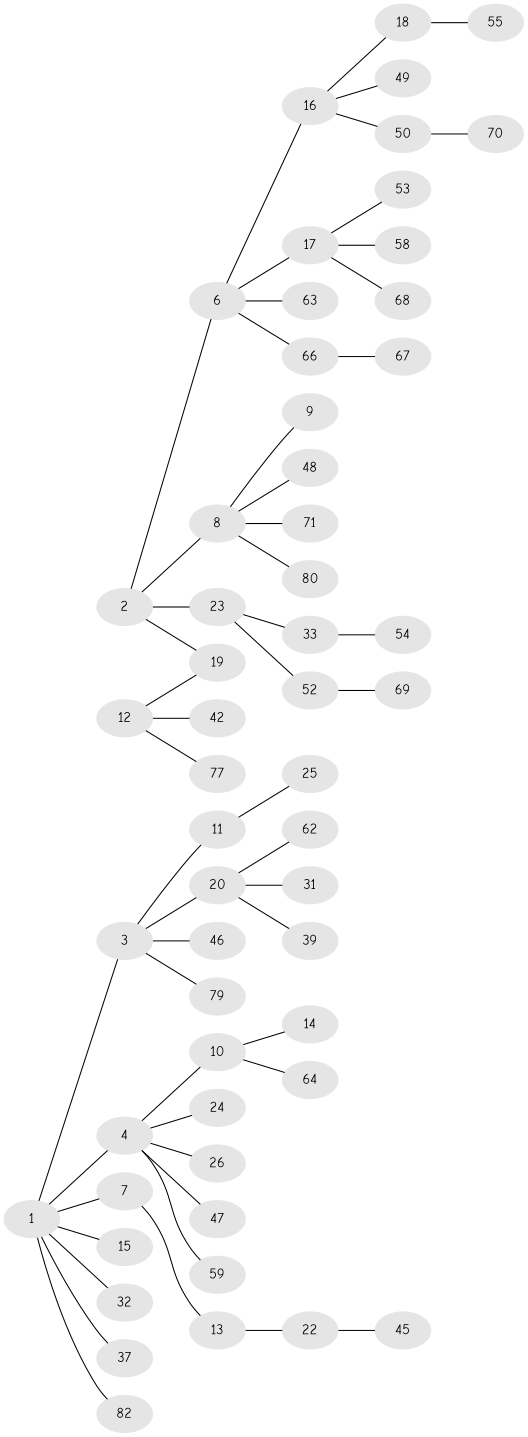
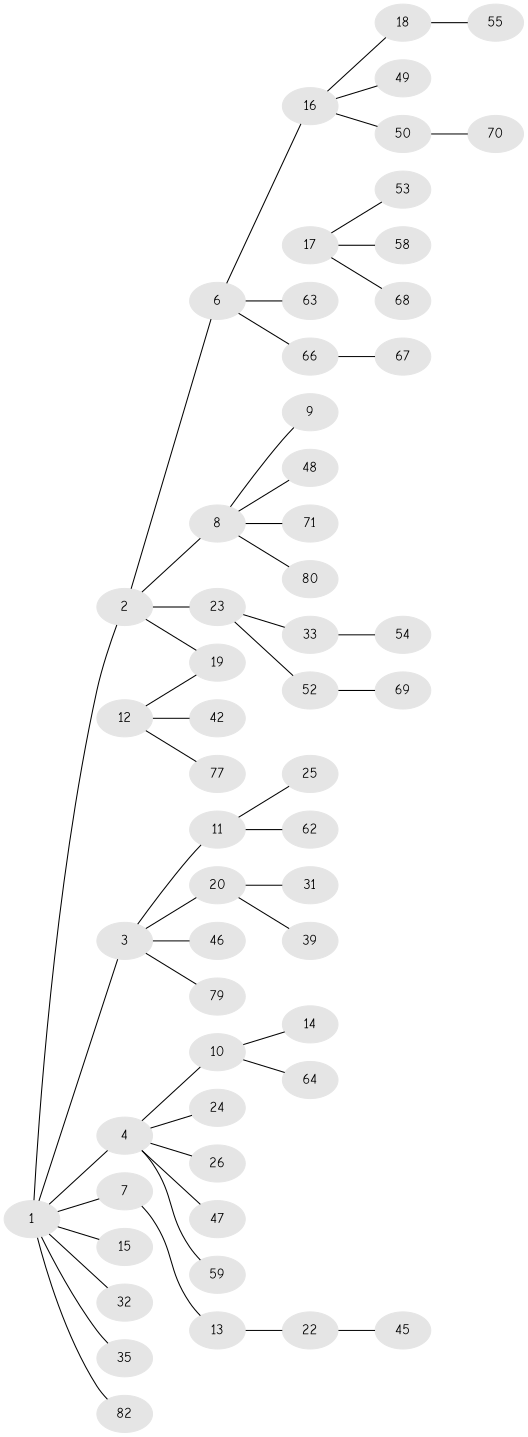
edge "17" -- "6": removed
edge "62" -- "20": now "62" -- "11"
edge "2" -- "1": added
node "37": label "37" -> "35"
